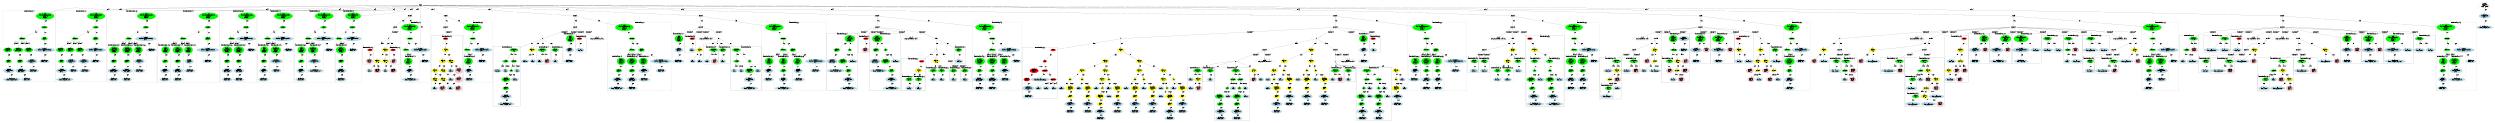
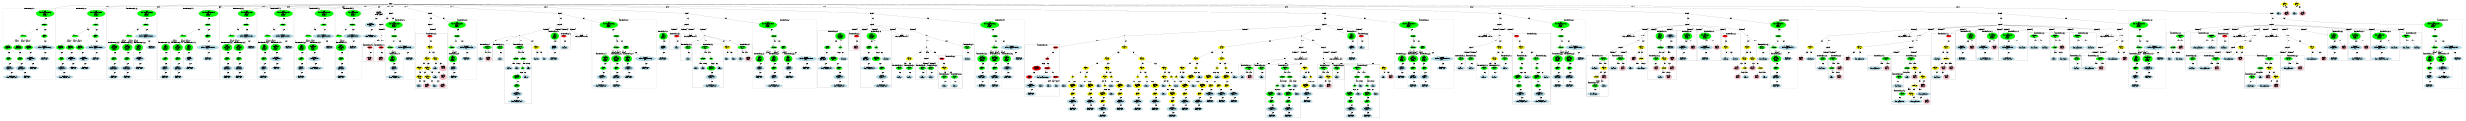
edge "FileAST" -- "TypeDecl declname: ammunition_isdigit quals: []": now "FileAST" -- "Typedef name: size_t quals: [] storage: ['typedef']"
node "BinaryOp op: &": removed
